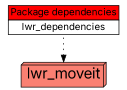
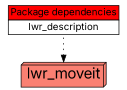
node "Package dependencies": text "lwr_dependencies" -> "lwr_description"
